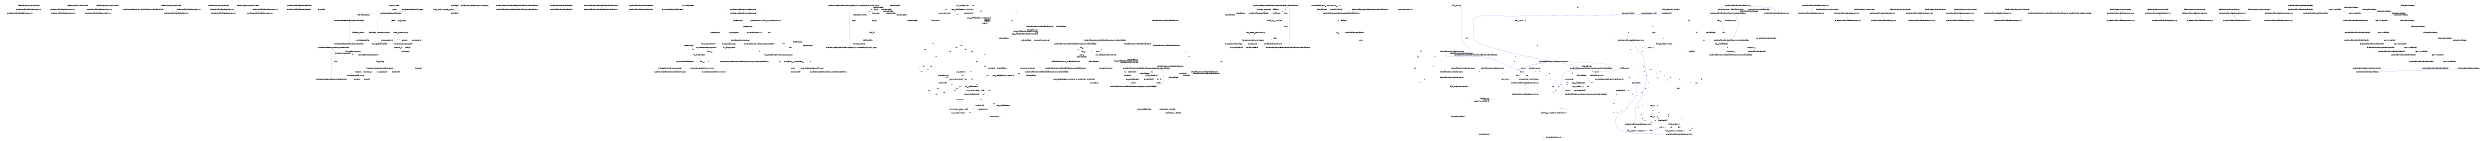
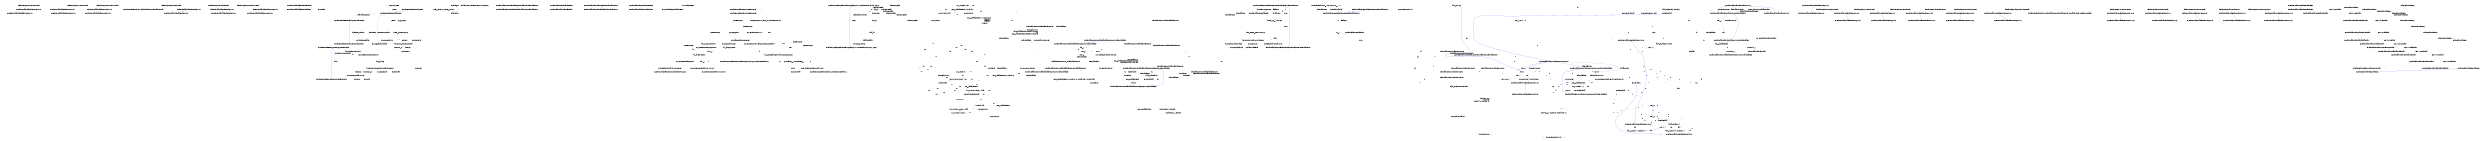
node "return parts[1];": removed
